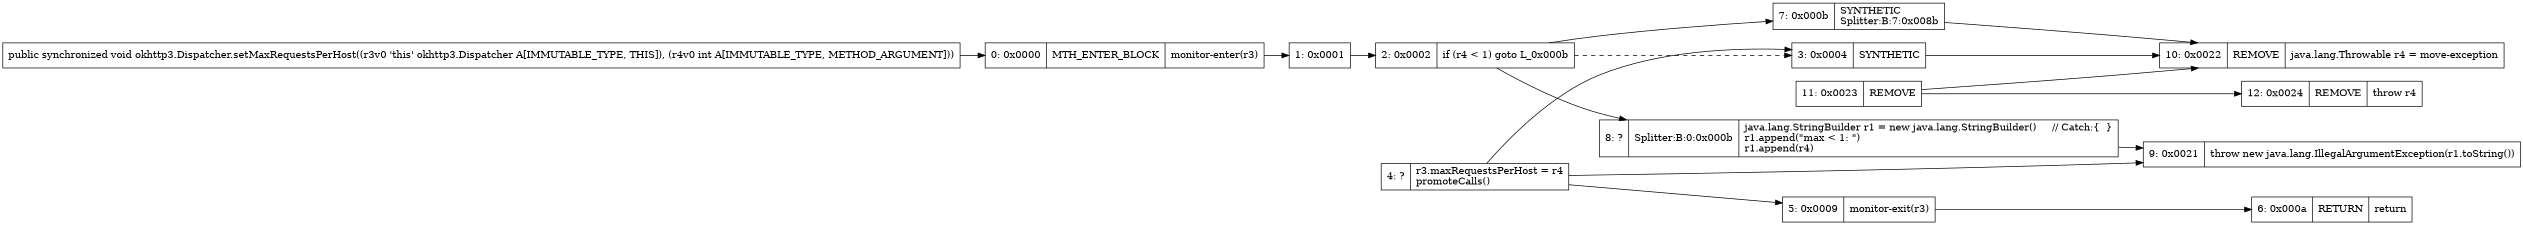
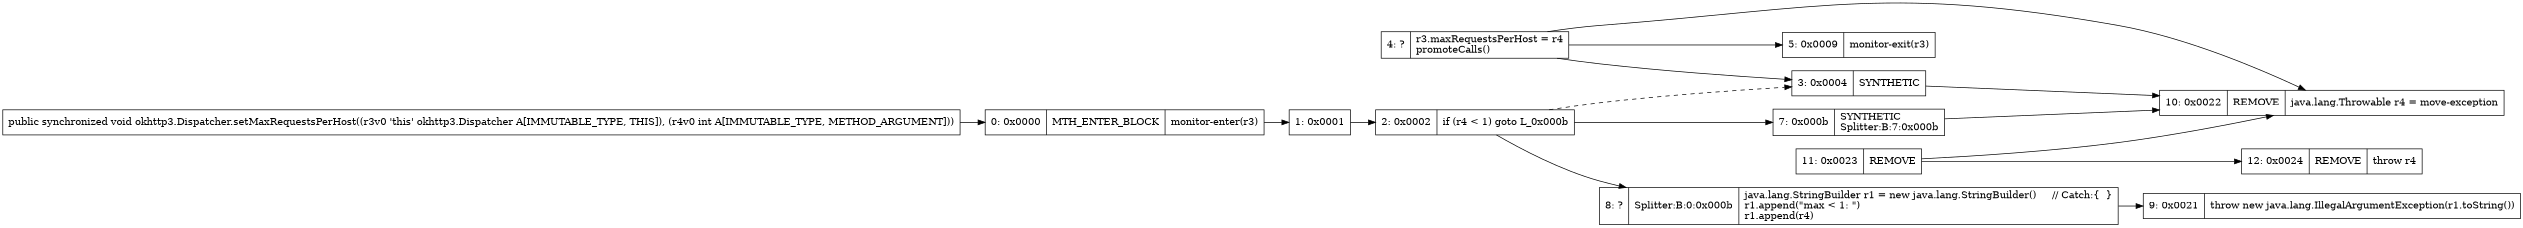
node "7: 0x000b": text "Splitter:B:7:0x008b" -> "Splitter:B:7:0x000b"
edge "4: ?" -> "9: 0x0021": now "4: ?" -> "10: 0x0022"
node "6: 0x000a": removed
